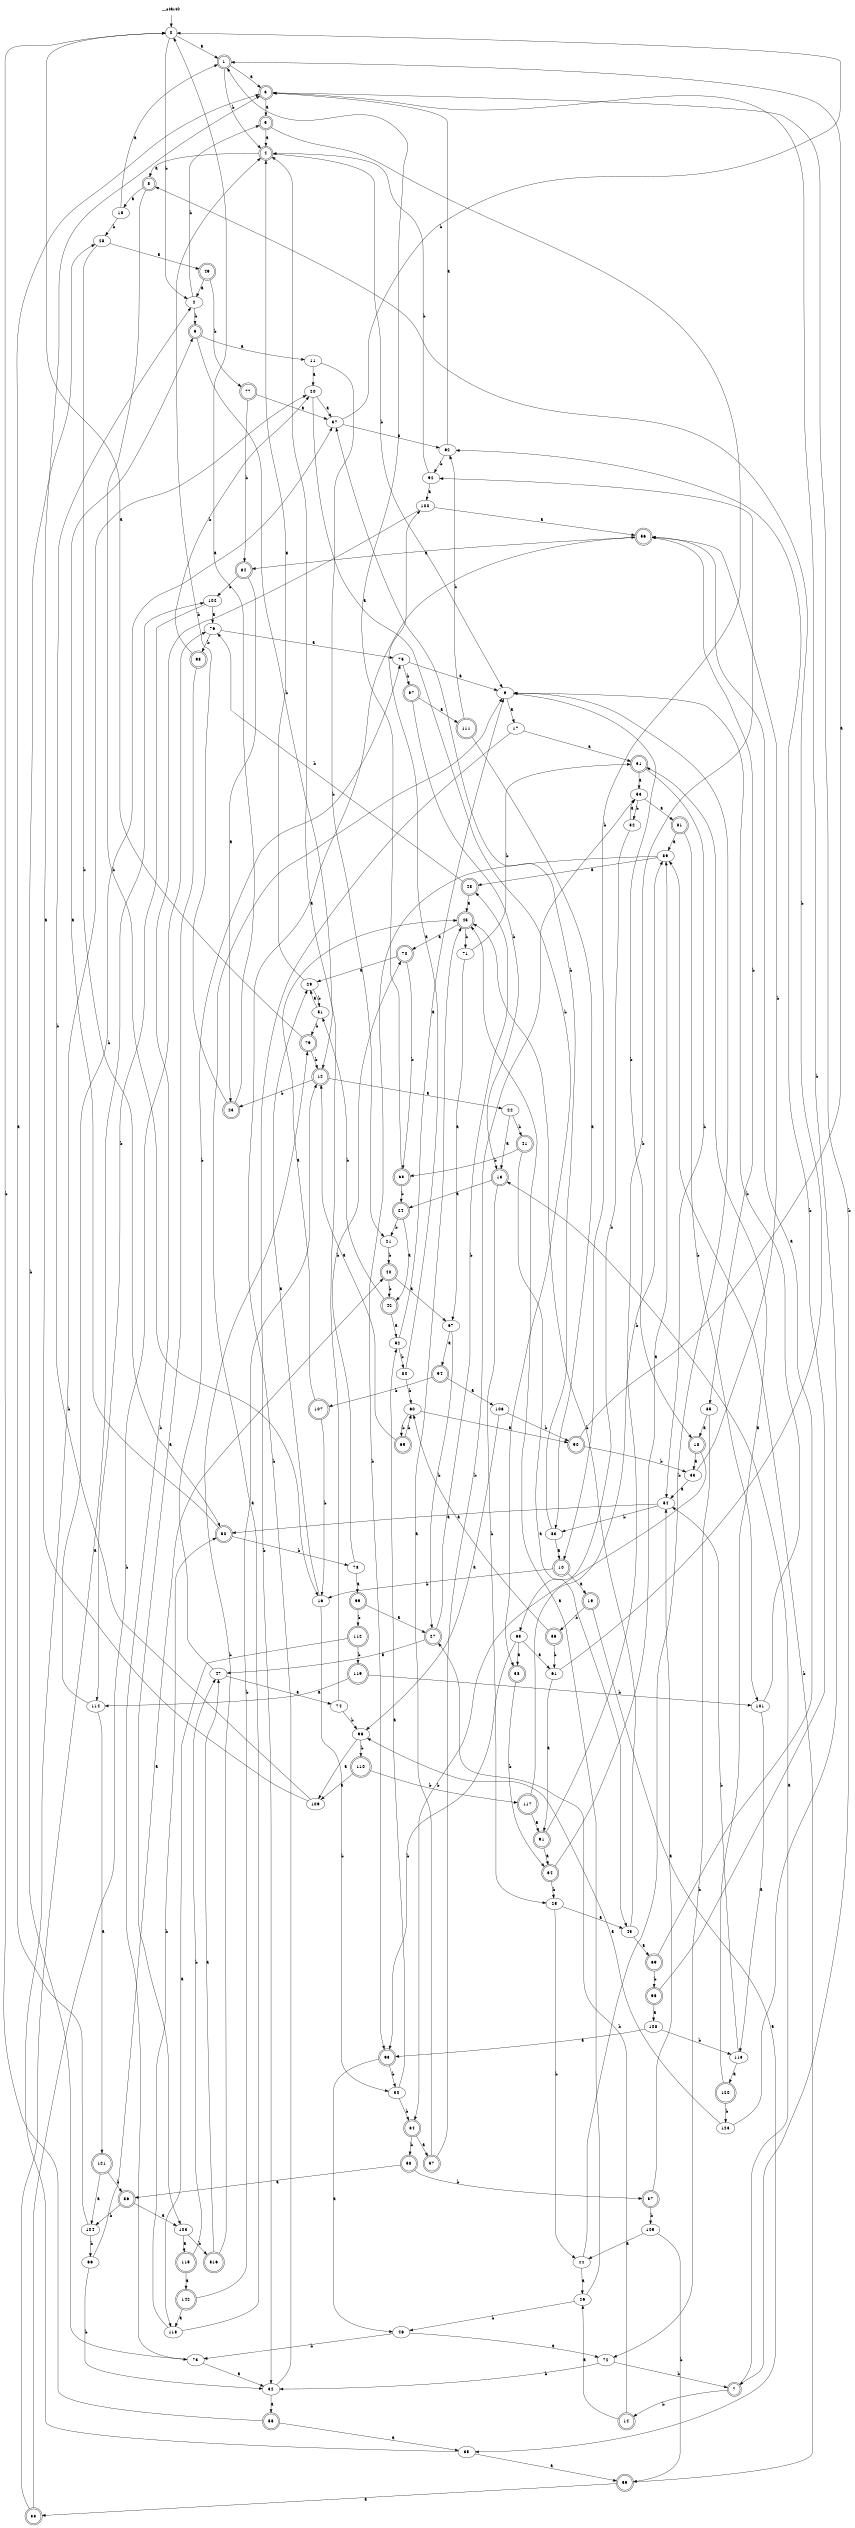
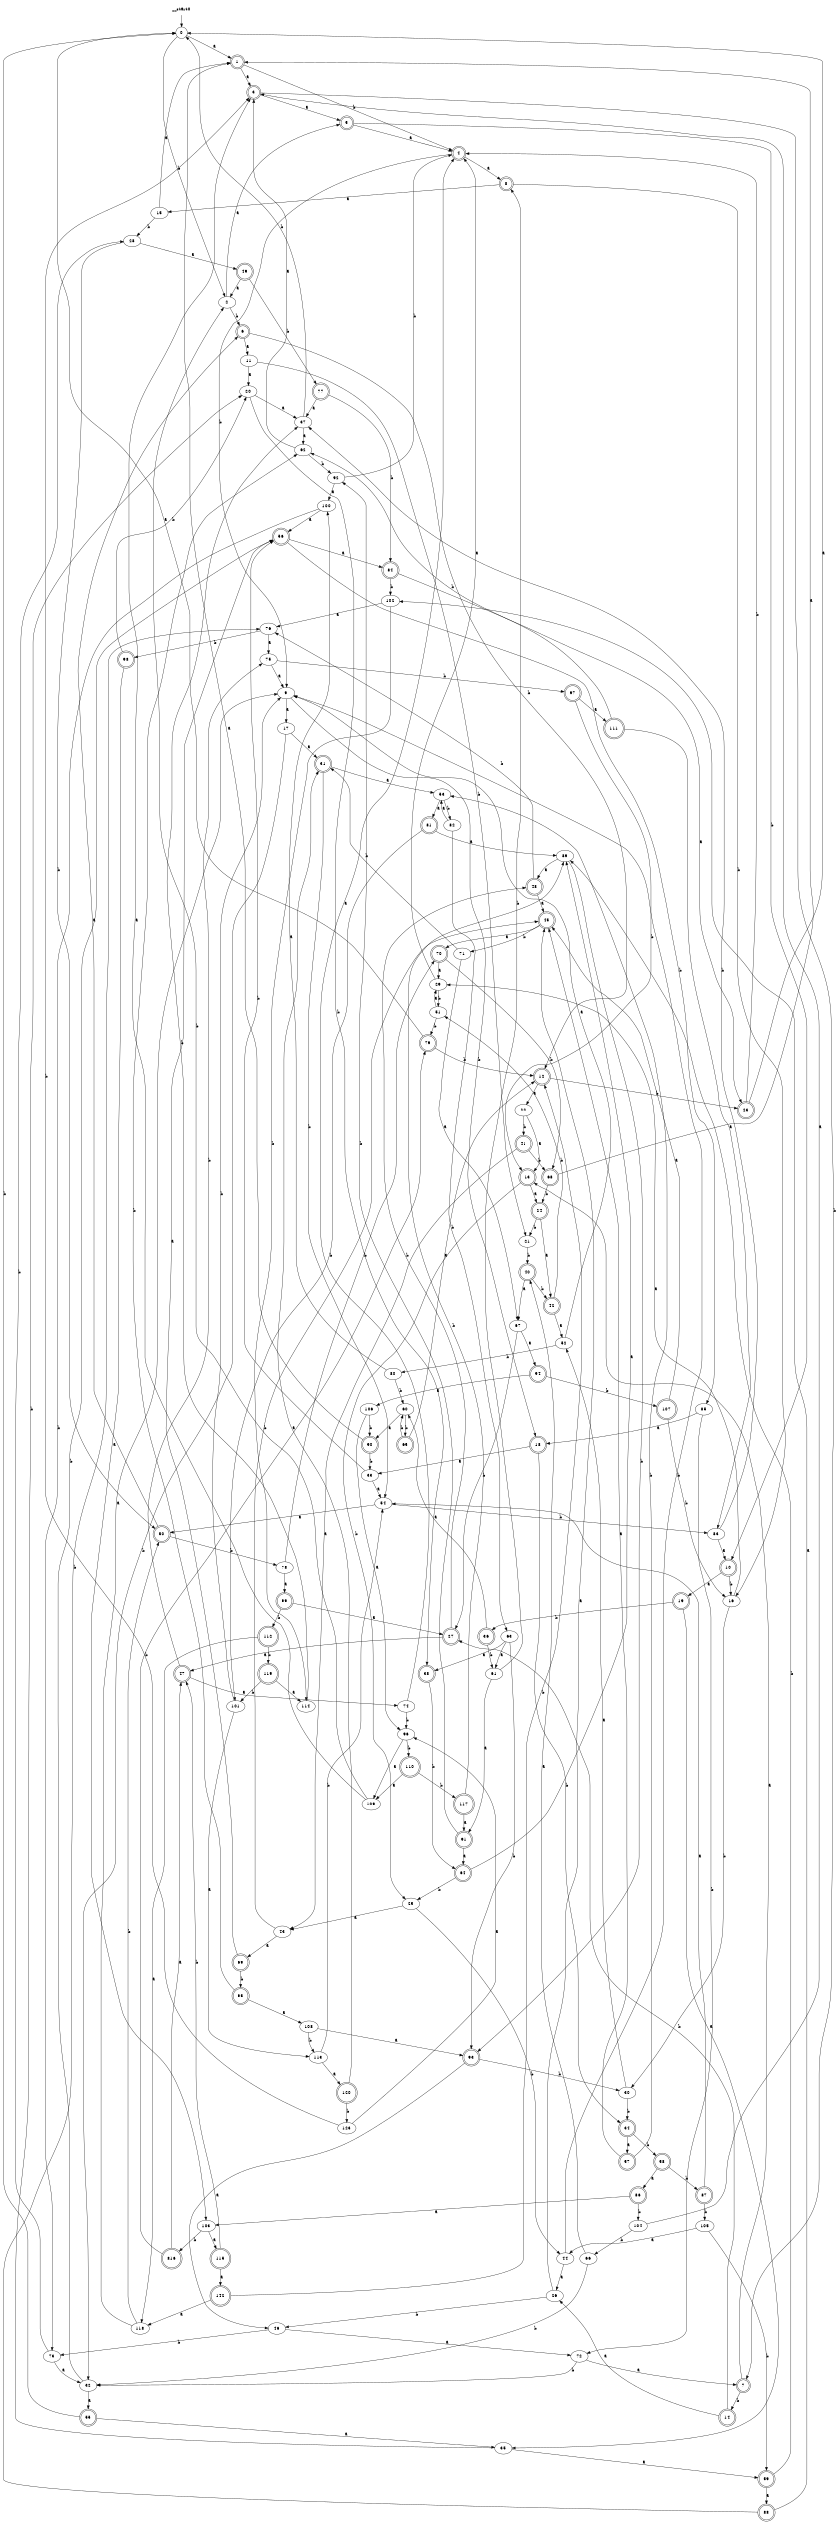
edge "2" -> "5": label "b" -> "a"
node "47": shape ellipse -> doublecircle
node "121": removed
edge "72" -> "7": label "b" -> "a"
